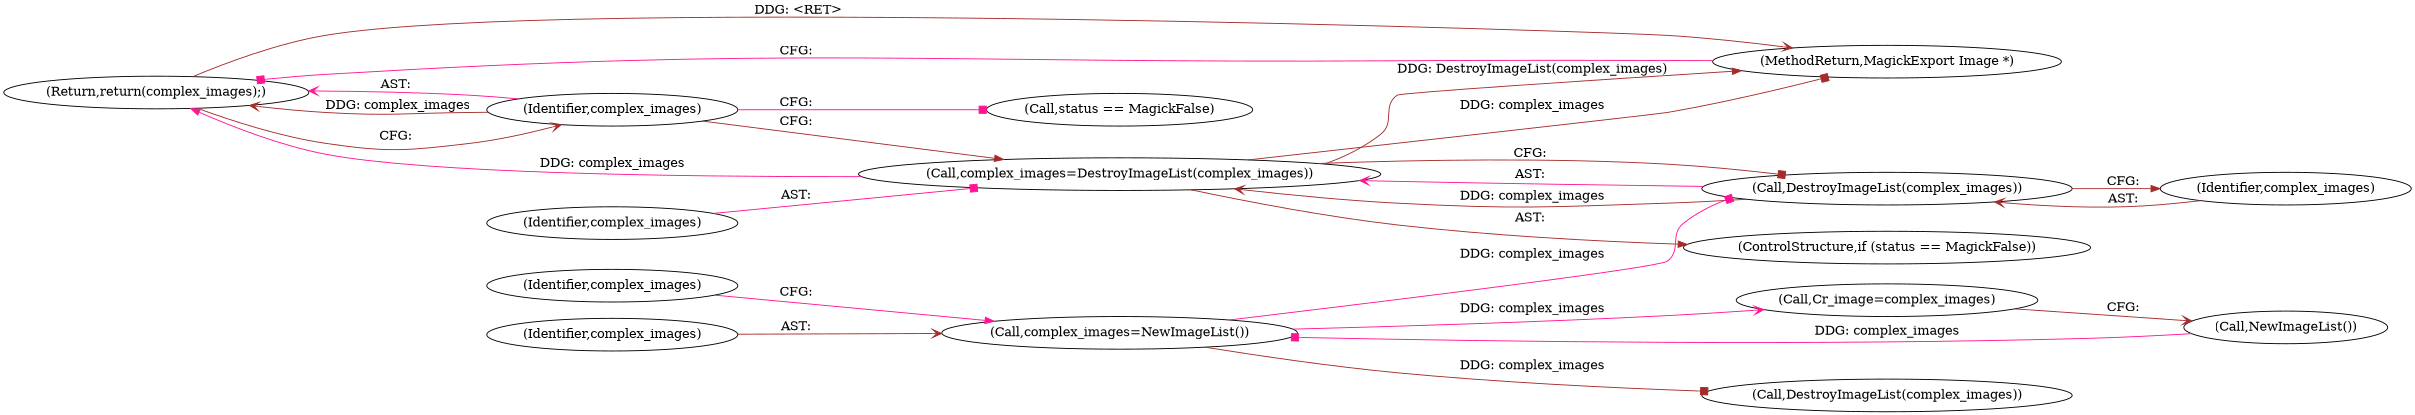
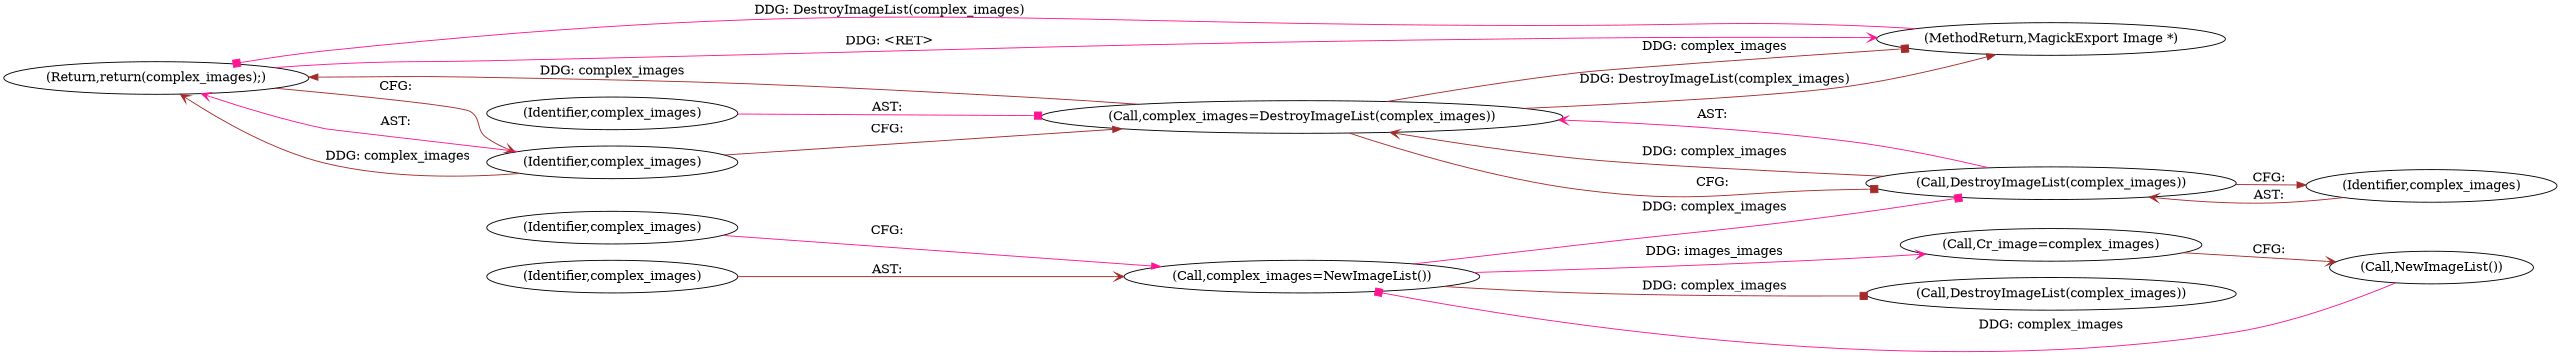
edge "(Return,return(complex_images);)" -> "(MethodReturn,MagickExport Image *)": color brown -> deeppink
edge "(MethodReturn,MagickExport Image *)" -> "(Return,return(complex_images);)": label "CFG: " -> "DDG: DestroyImageList(complex_images)"
node "(Call,status == MagickFalse)": removed
edge "(Call,complex_images=DestroyImageList(complex_images))" -> "(Return,return(complex_images);)": color deeppink -> brown
node "(ControlStructure,if (status == MagickFalse))": removed
edge "(Call,complex_images=NewImageList())" -> "(Call,Cr_image=complex_images)": label "DDG: complex_images" -> "DDG: images_images"
